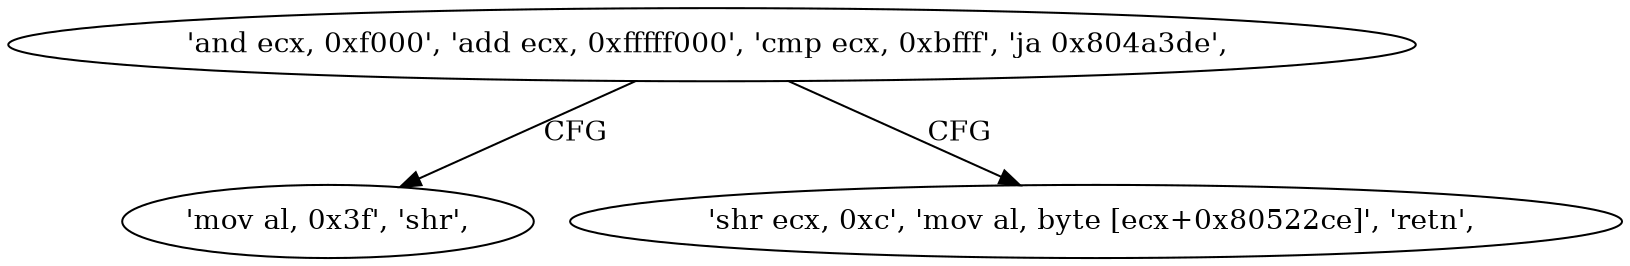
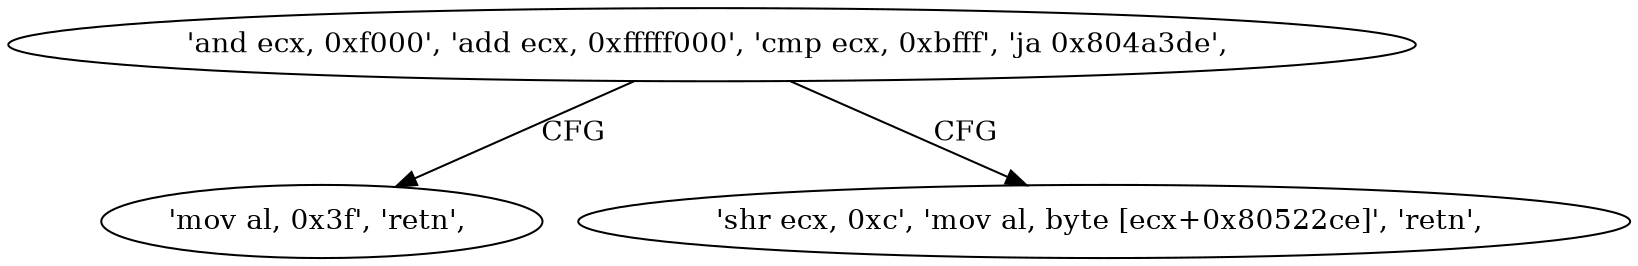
node "'mov al, 0x3f', 'shr',": label "'mov al, 0x3f', 'shr'," -> "'mov al, 0x3f', 'retn',"
